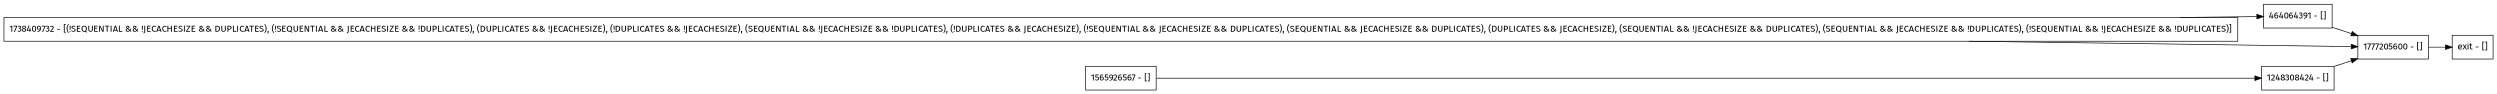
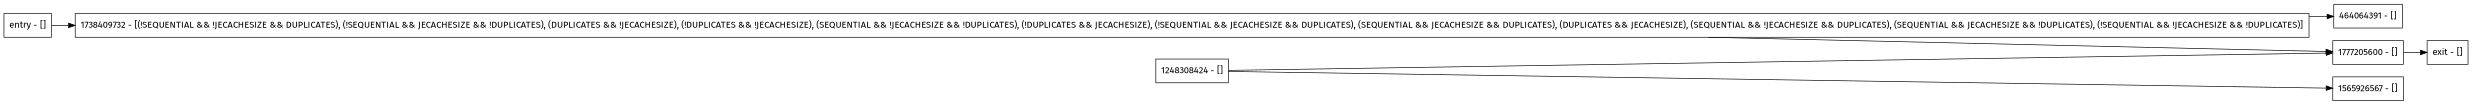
node "entry - []": added
edge "464064391 - []" -> "1777205600 - []": removed
edge "1565926567 - []" -> "1248308424 - []": reversed
